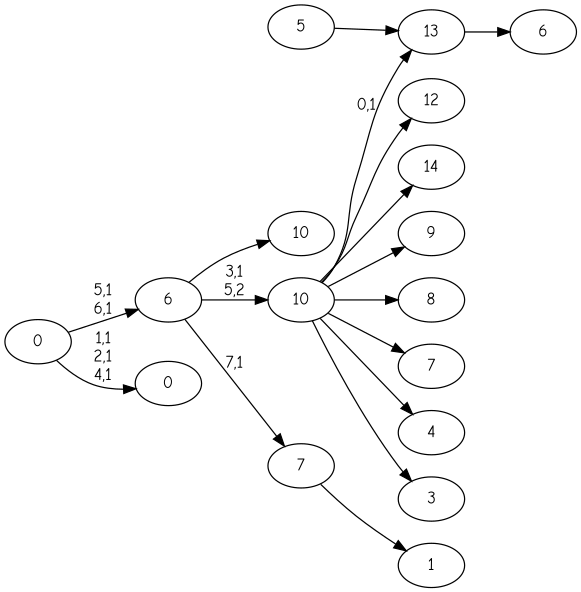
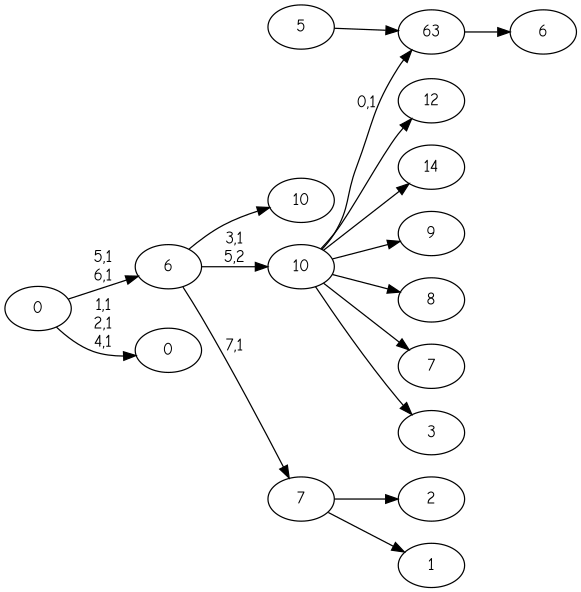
node "13": label "13" -> "63"
node "4": removed
node "2": added
